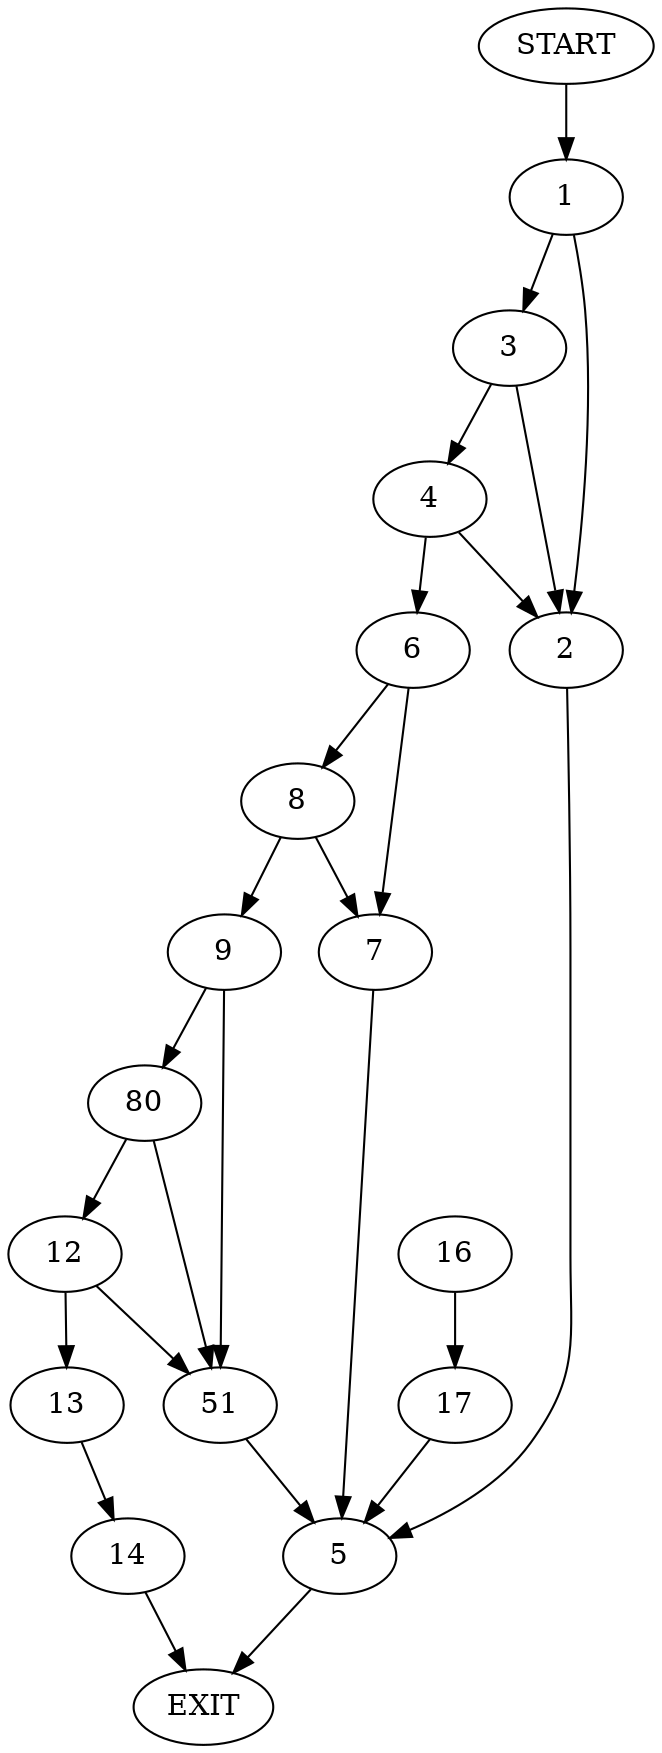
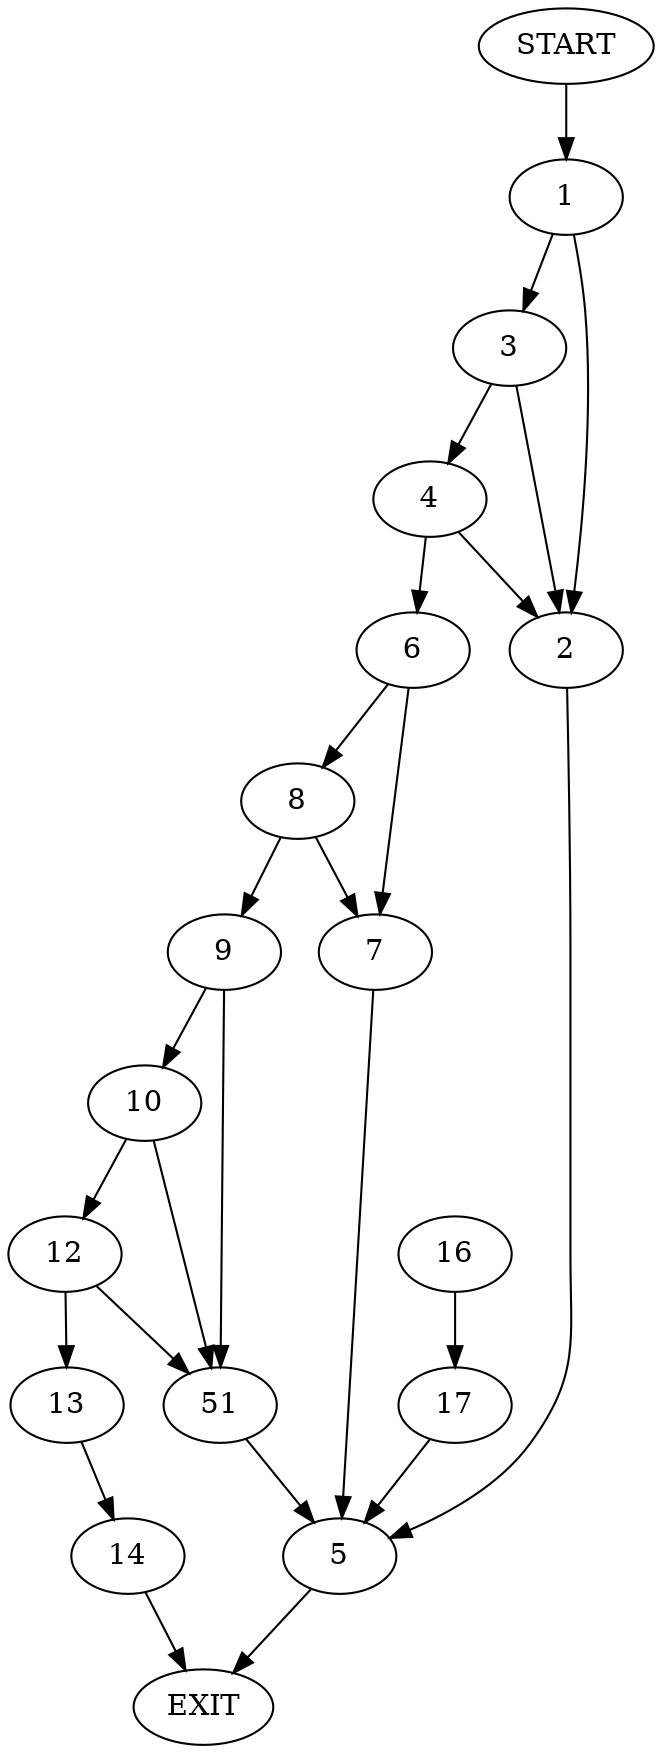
node "80": label "80" -> "10"
